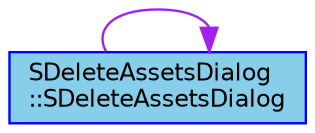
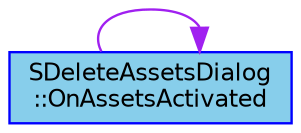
node "SDeleteAssetsDialog ::SDeleteAssetsDialog": label "SDeleteAssetsDialog ::SDeleteAssetsDialog" -> "SDeleteAssetsDialog ::OnAssetsActivated"
